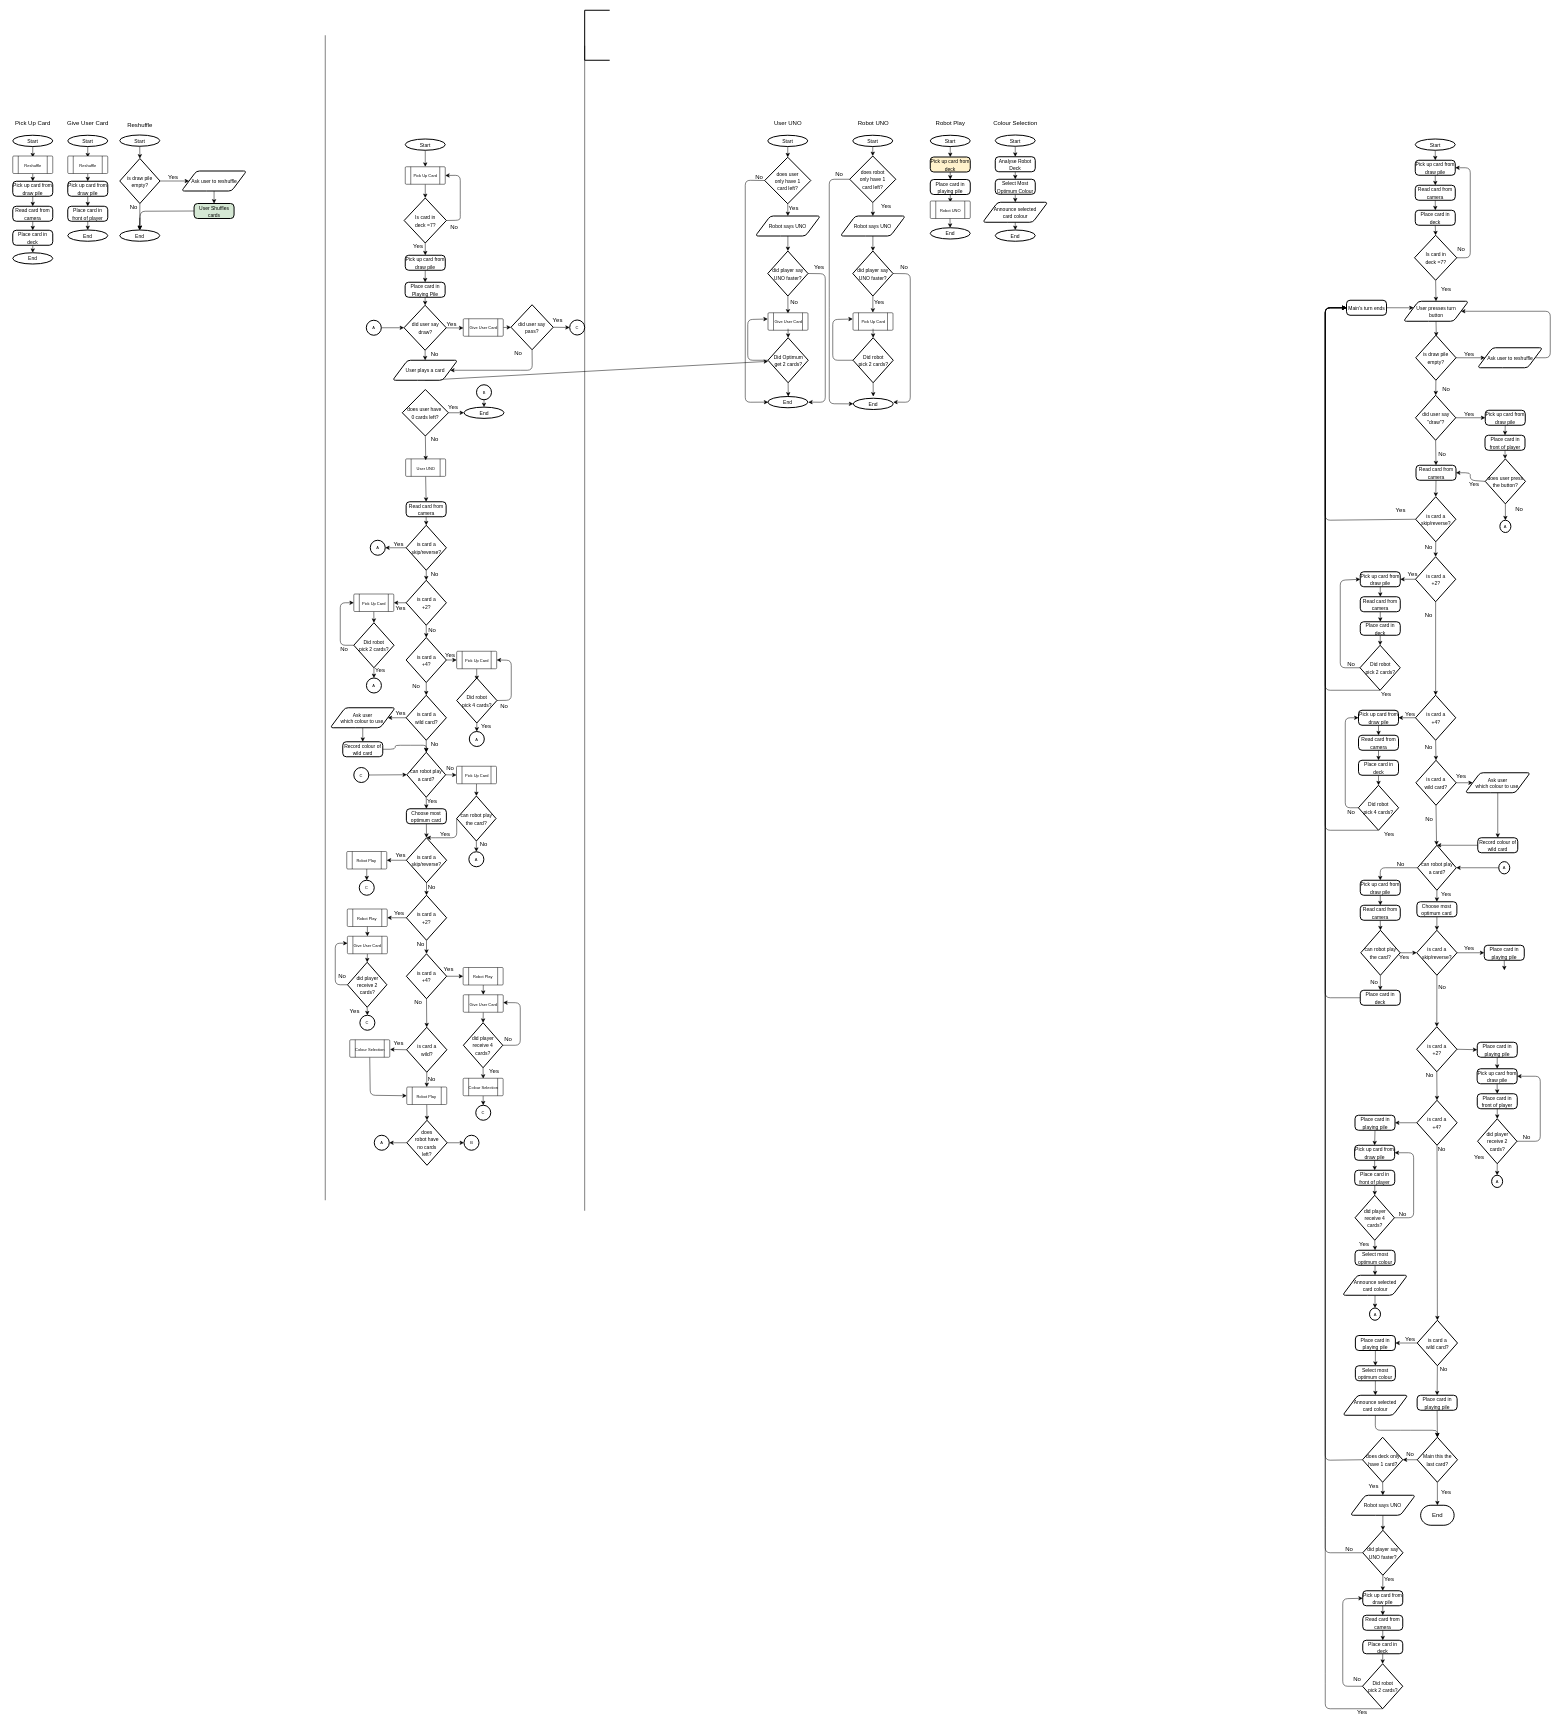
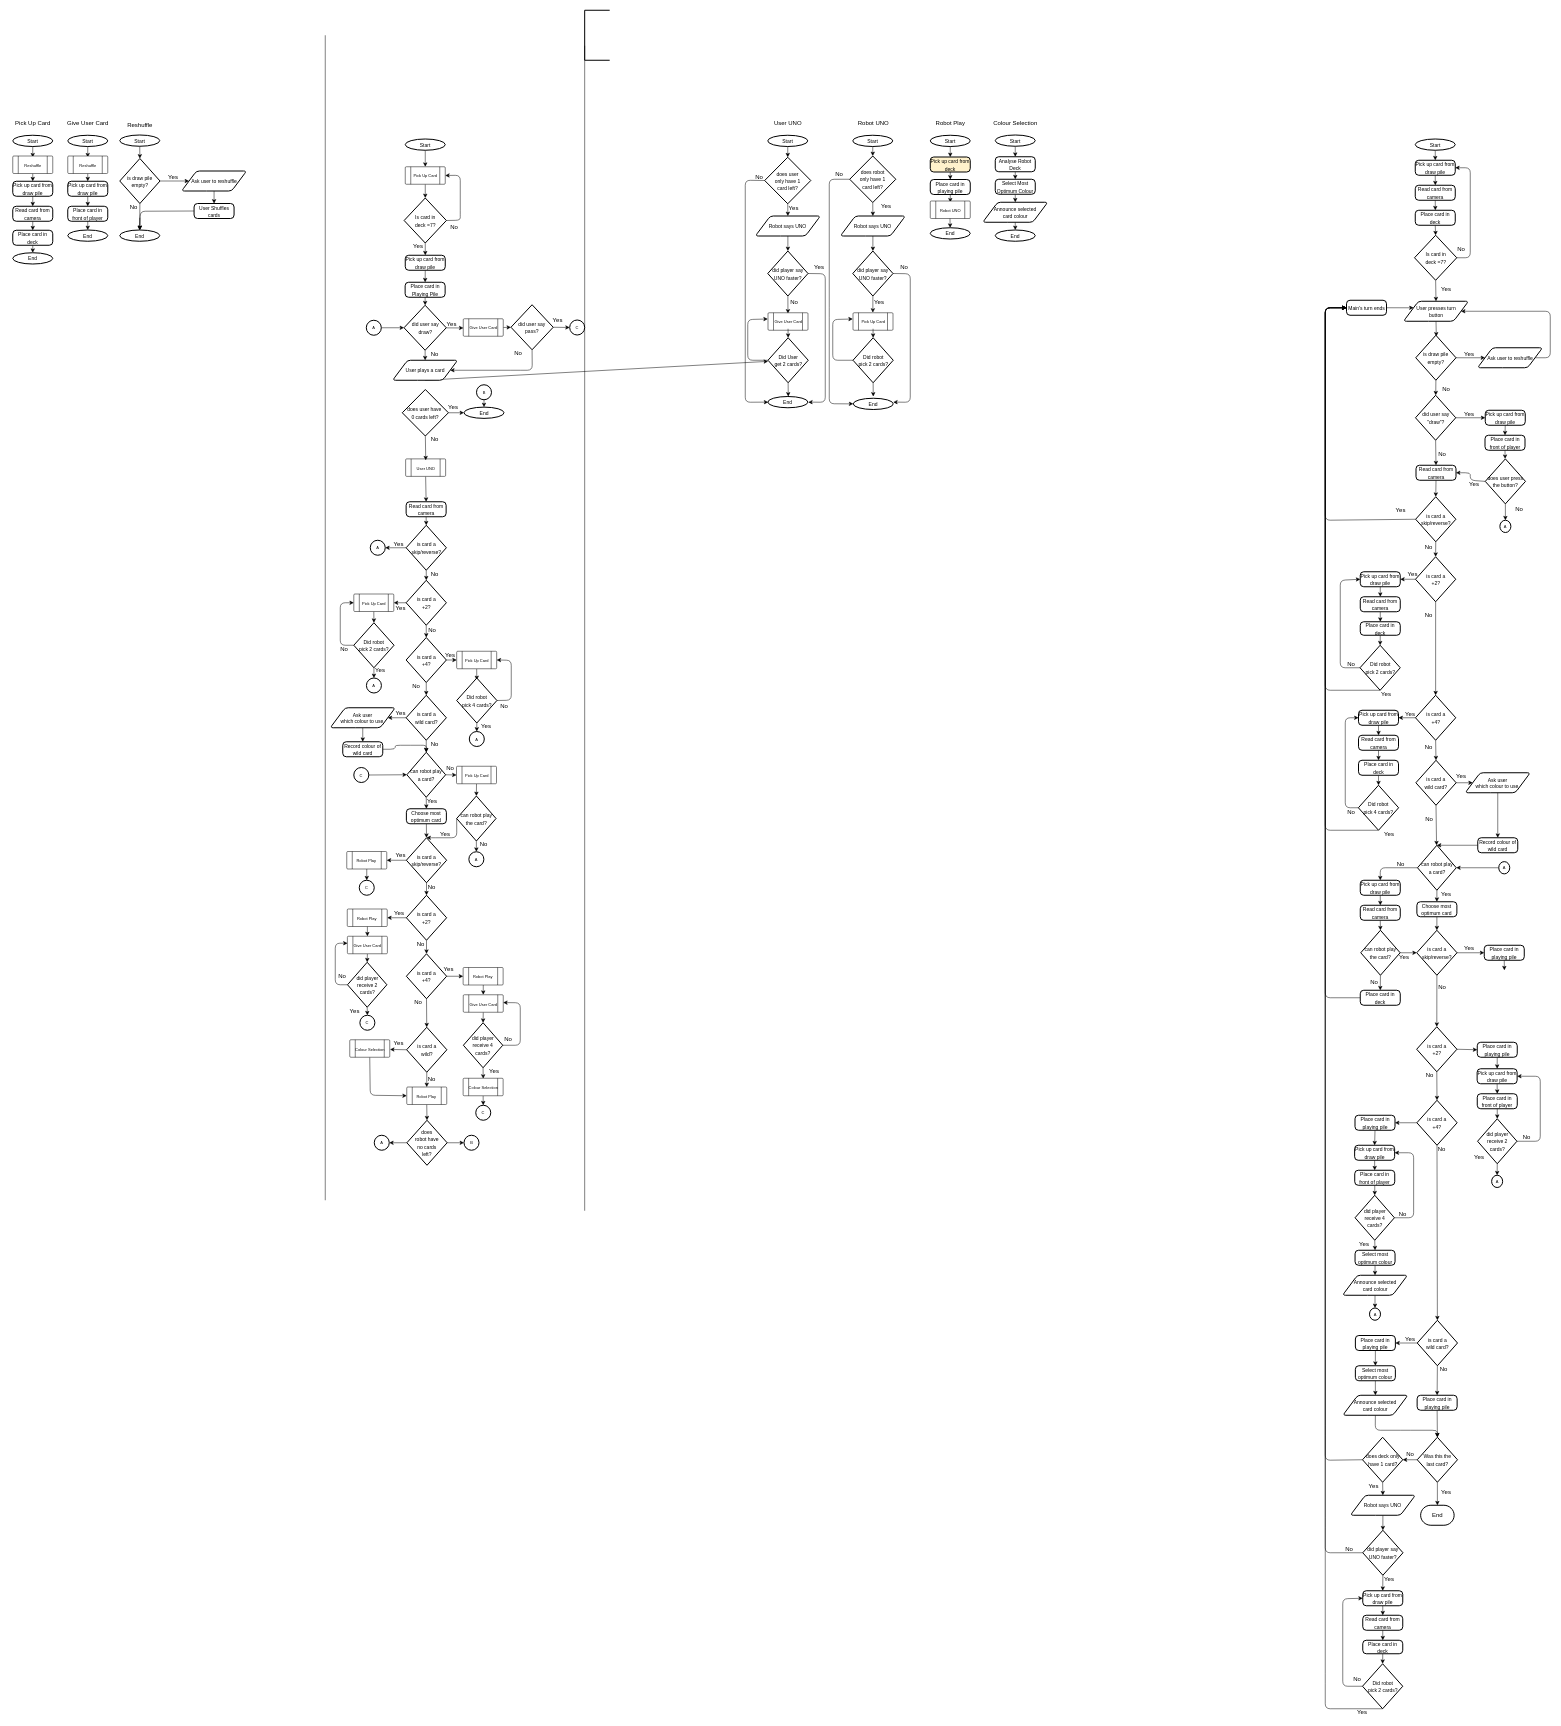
node "User Shuffles cards": fillcolor #d5e8d4 -> #ffffff
node "Did Optimum get 2 cards?": label "Did Optimum get 2 cards?" -> "Did User get 2 cards?"
node "Main this the last card?": label "Main this the last card?" -> "Was this the last card?"
